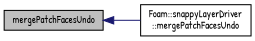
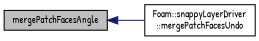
node "mergePatchFacesUndo": label "mergePatchFacesUndo" -> "mergePatchFacesAngle"
